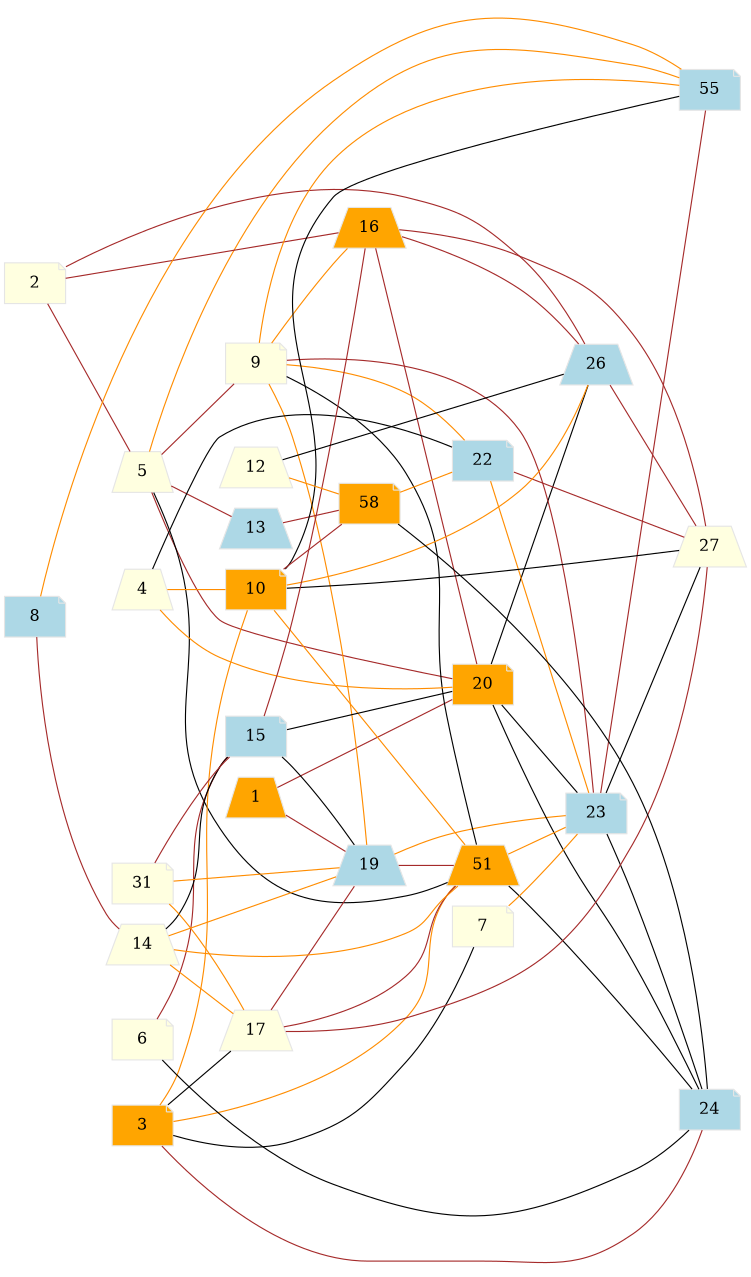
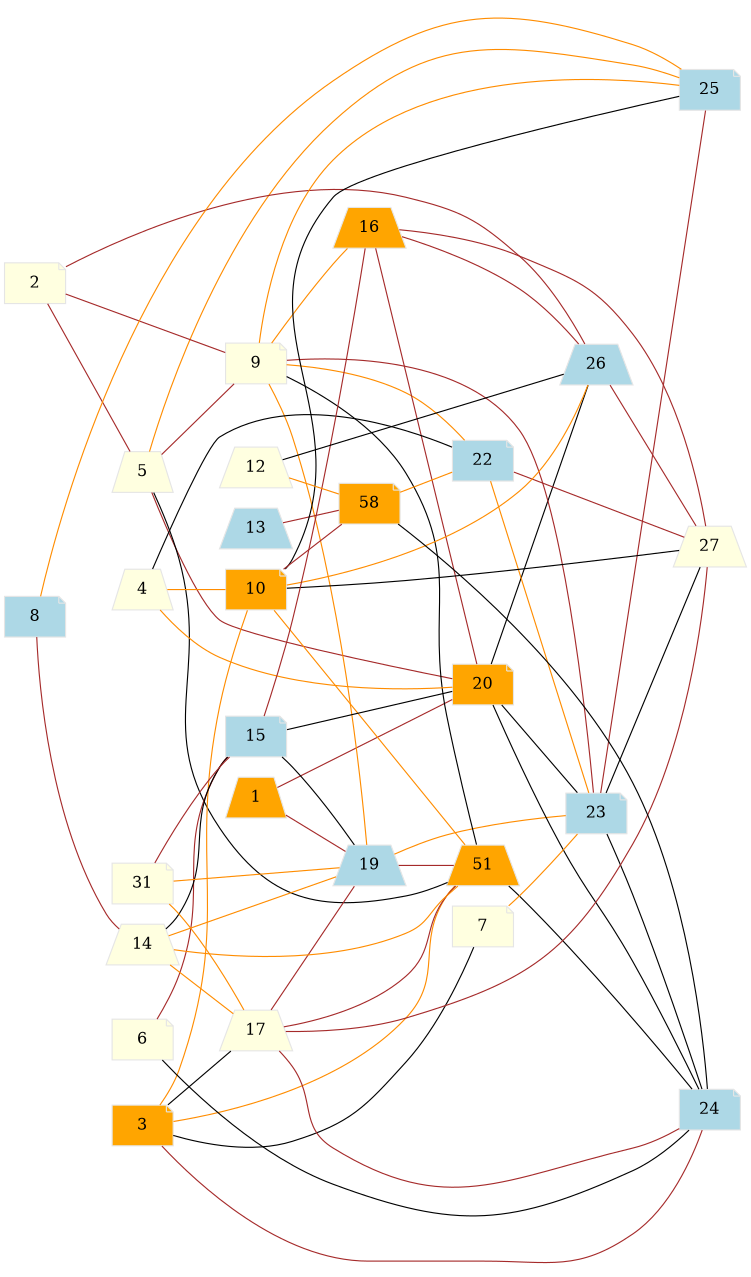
node "55": label "55" -> "25"
edge "16" -- "2": now "9" -- "2"
edge "5" -- "13": removed
edge "23" -- "51": removed
edge "17" -- "24": added
